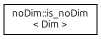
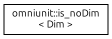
node "noDim::is_noDim < Dim >": label "noDim::is_noDim < Dim >" -> "omniunit::is_noDim < Dim >"
